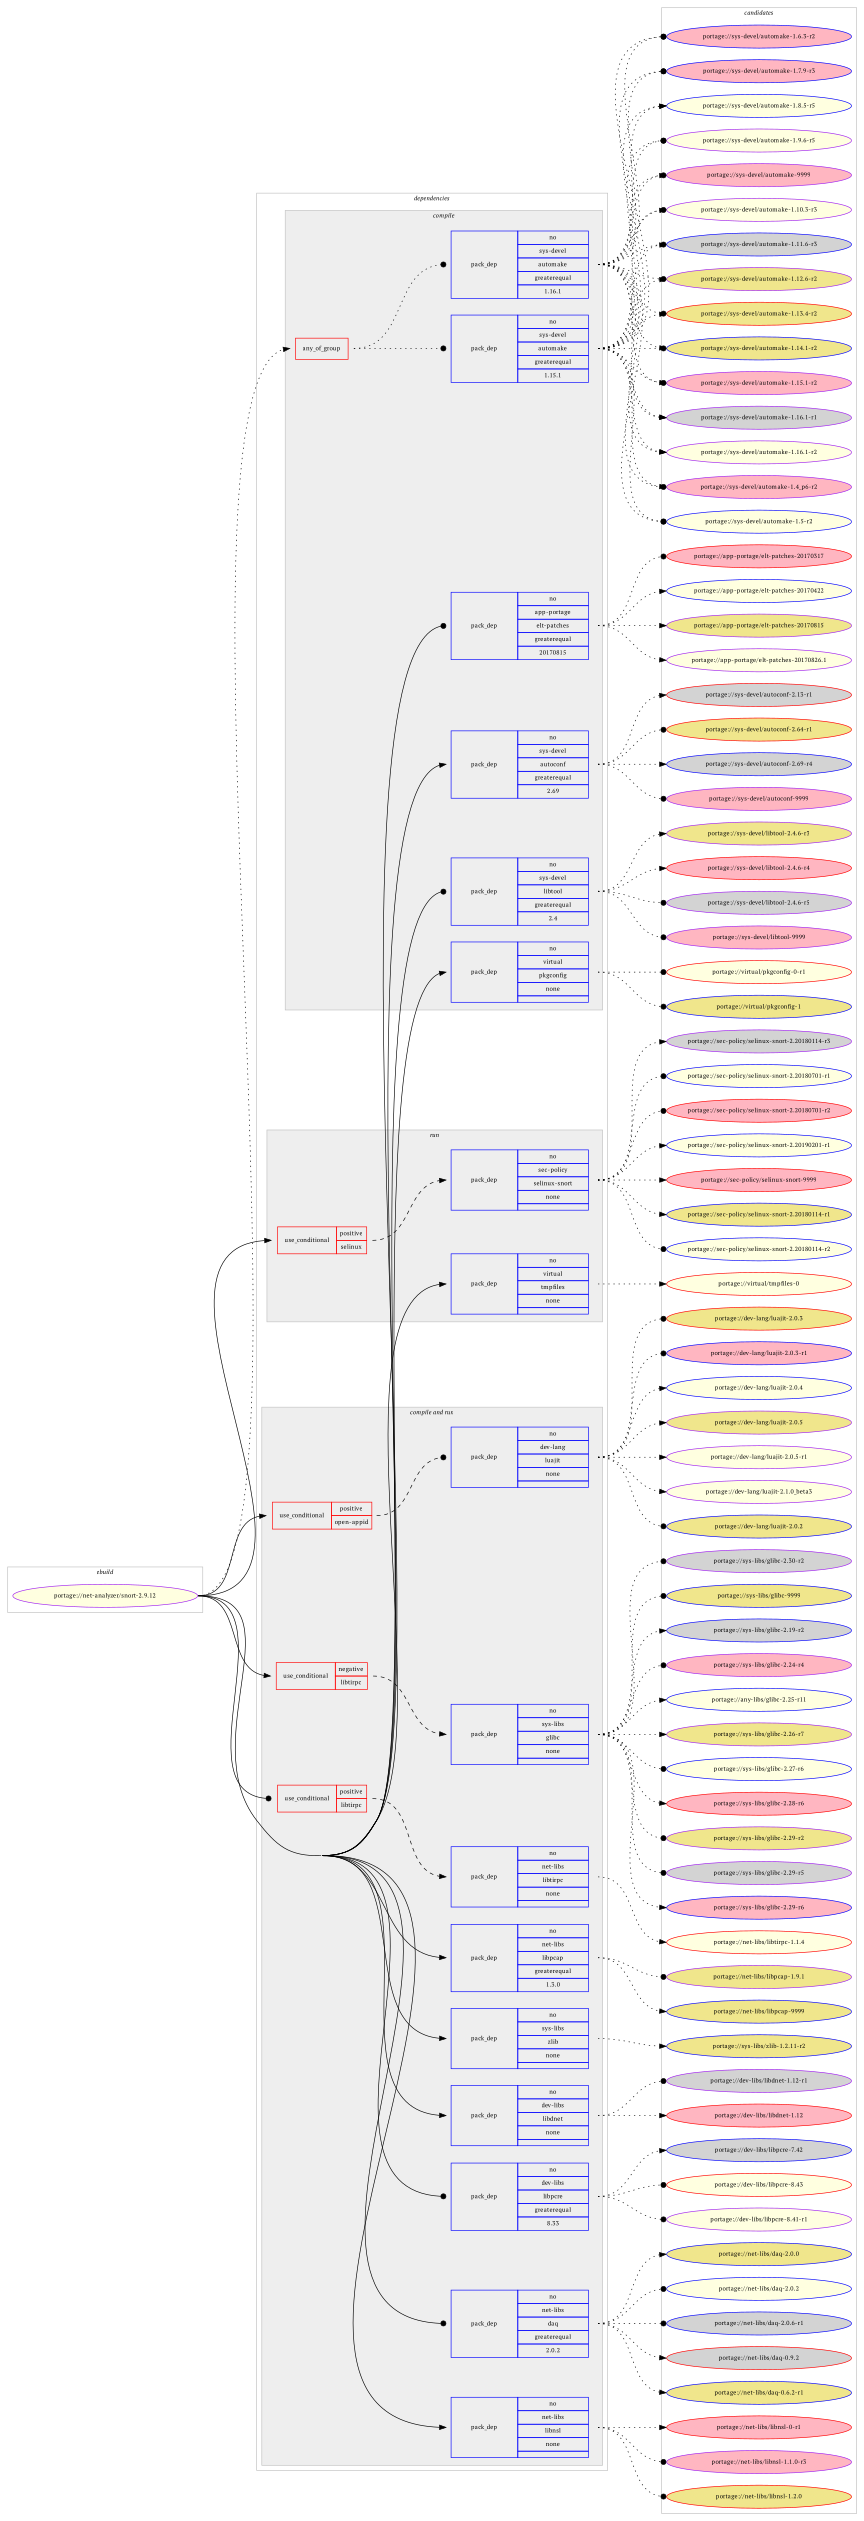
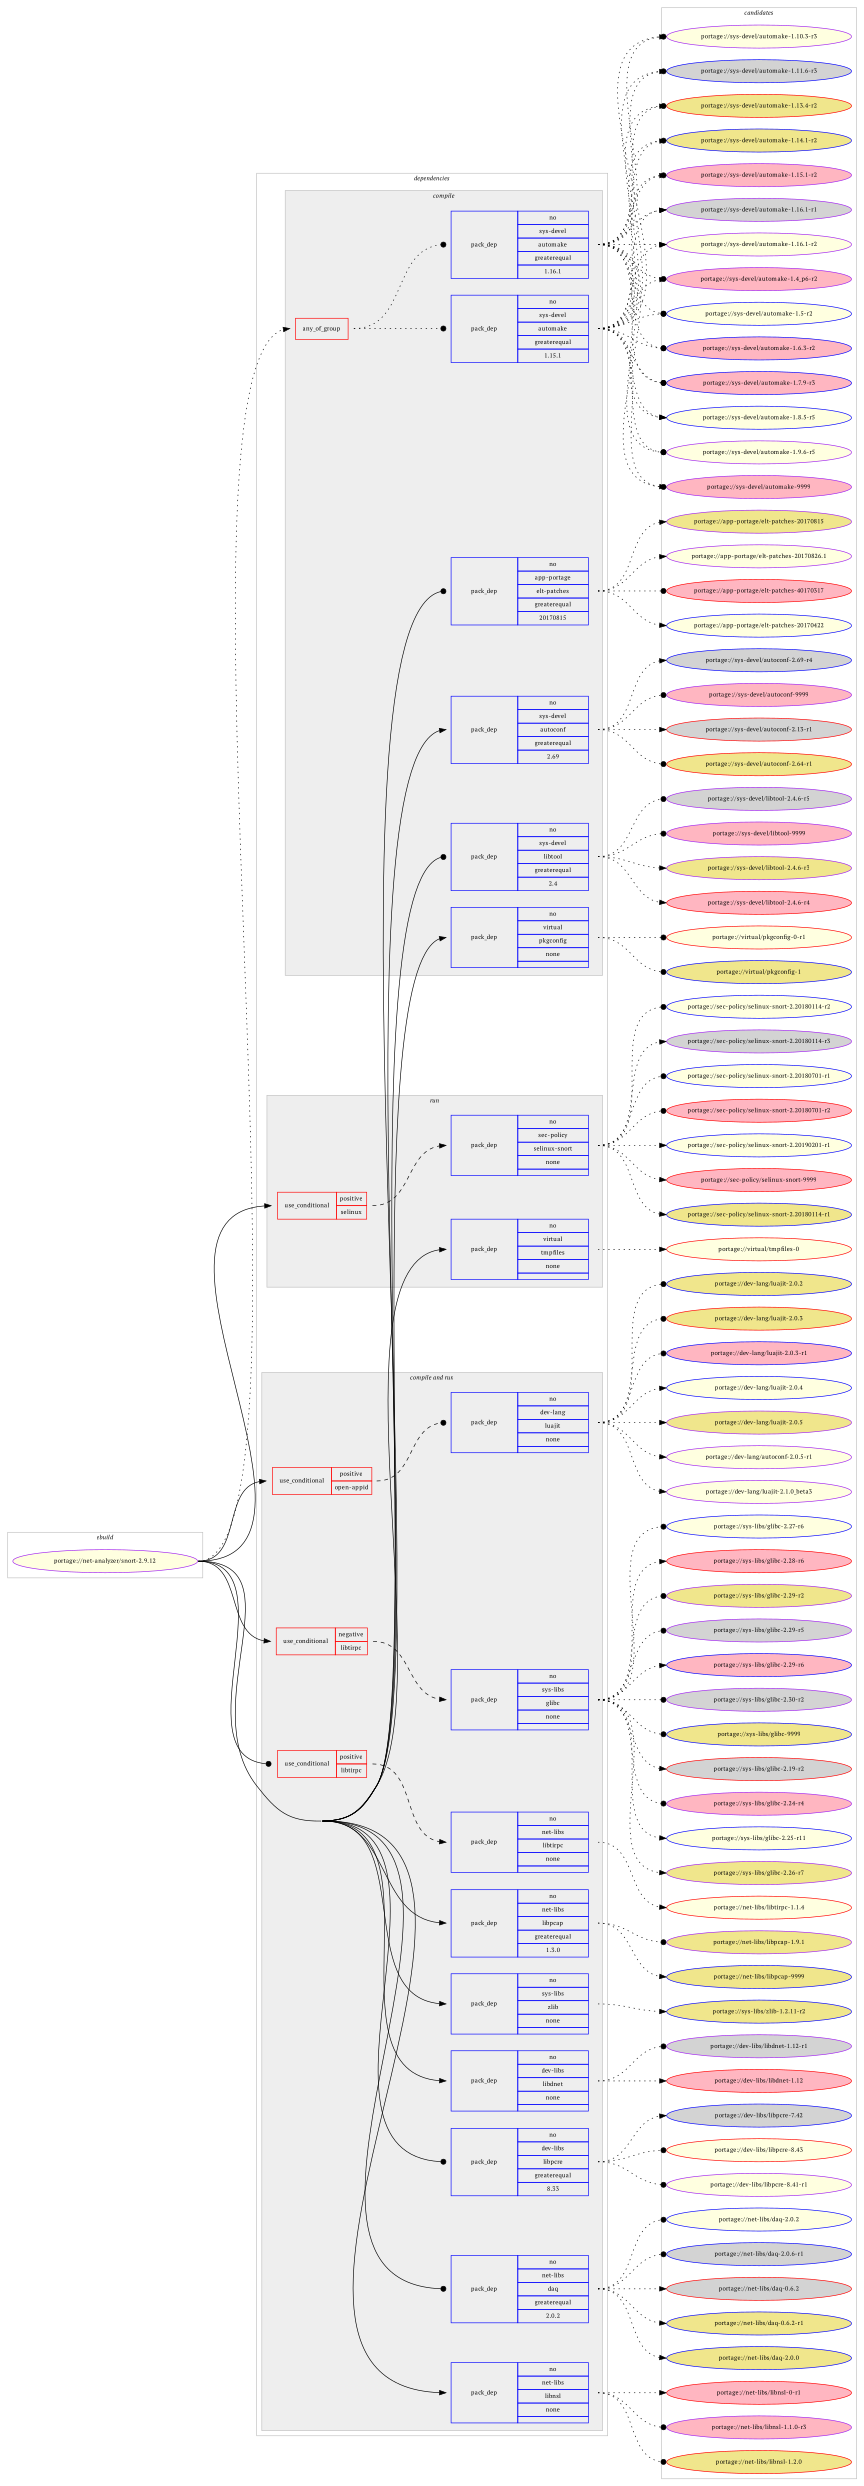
node "portage://sys-devel/automake-1.12.6-r2": removed
node "portage://app-portage/elt-patches-20170317": label "portage://app-portage/elt-patches-20170317" -> "portage://app-portage/elt-patches-40170317"
node "portage://dev-lang/luajit-2.0.5-r1": label "portage://dev-lang/luajit-2.0.5-r1" -> "portage://dev-lang/autoconf-2.0.5-r1"
node "portage://sys-libs/glibc-2.19-r2": color blue -> red
node "portage://any-libs/glibc-2.25-r11": label "portage://any-libs/glibc-2.25-r11" -> "portage://sys-libs/glibc-2.25-r11"
node "portage://net-libs/daq-0.9.2": label "portage://net-libs/daq-0.9.2" -> "portage://net-libs/daq-0.6.2"
